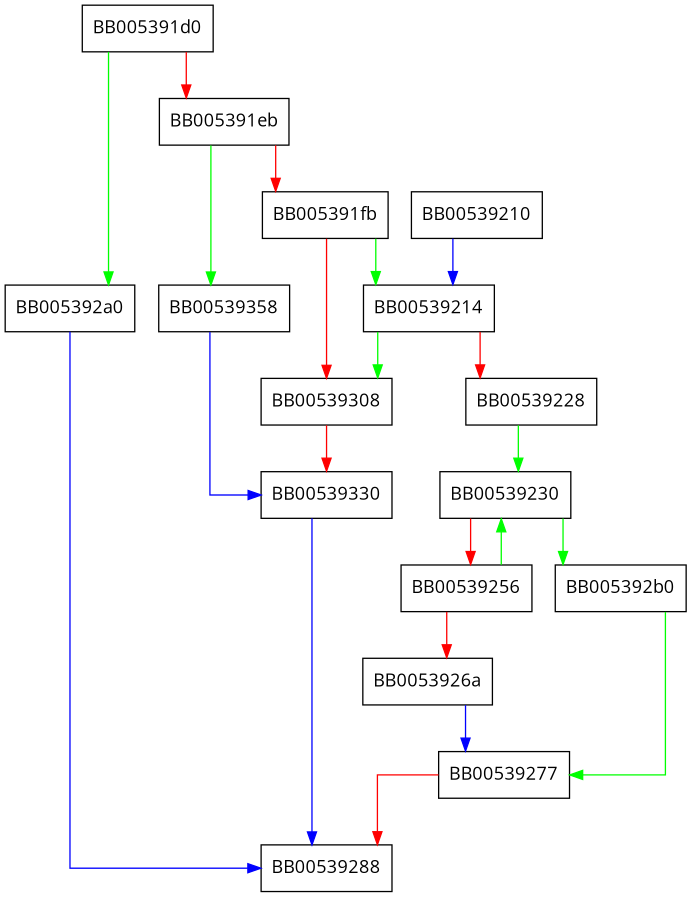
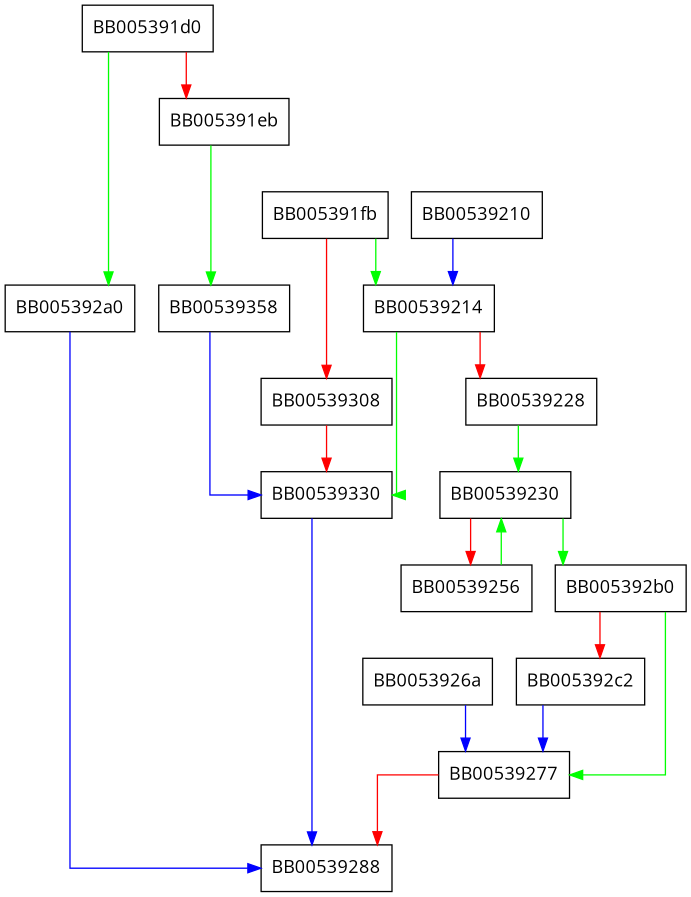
edge "BB005391eb" -> "BB005391fb": removed
edge "BB00539214" -> "BB00539308": now "BB00539214" -> "BB00539330"
edge "BB00539256" -> "BB0053926a": removed
node "BB005392c2": added
